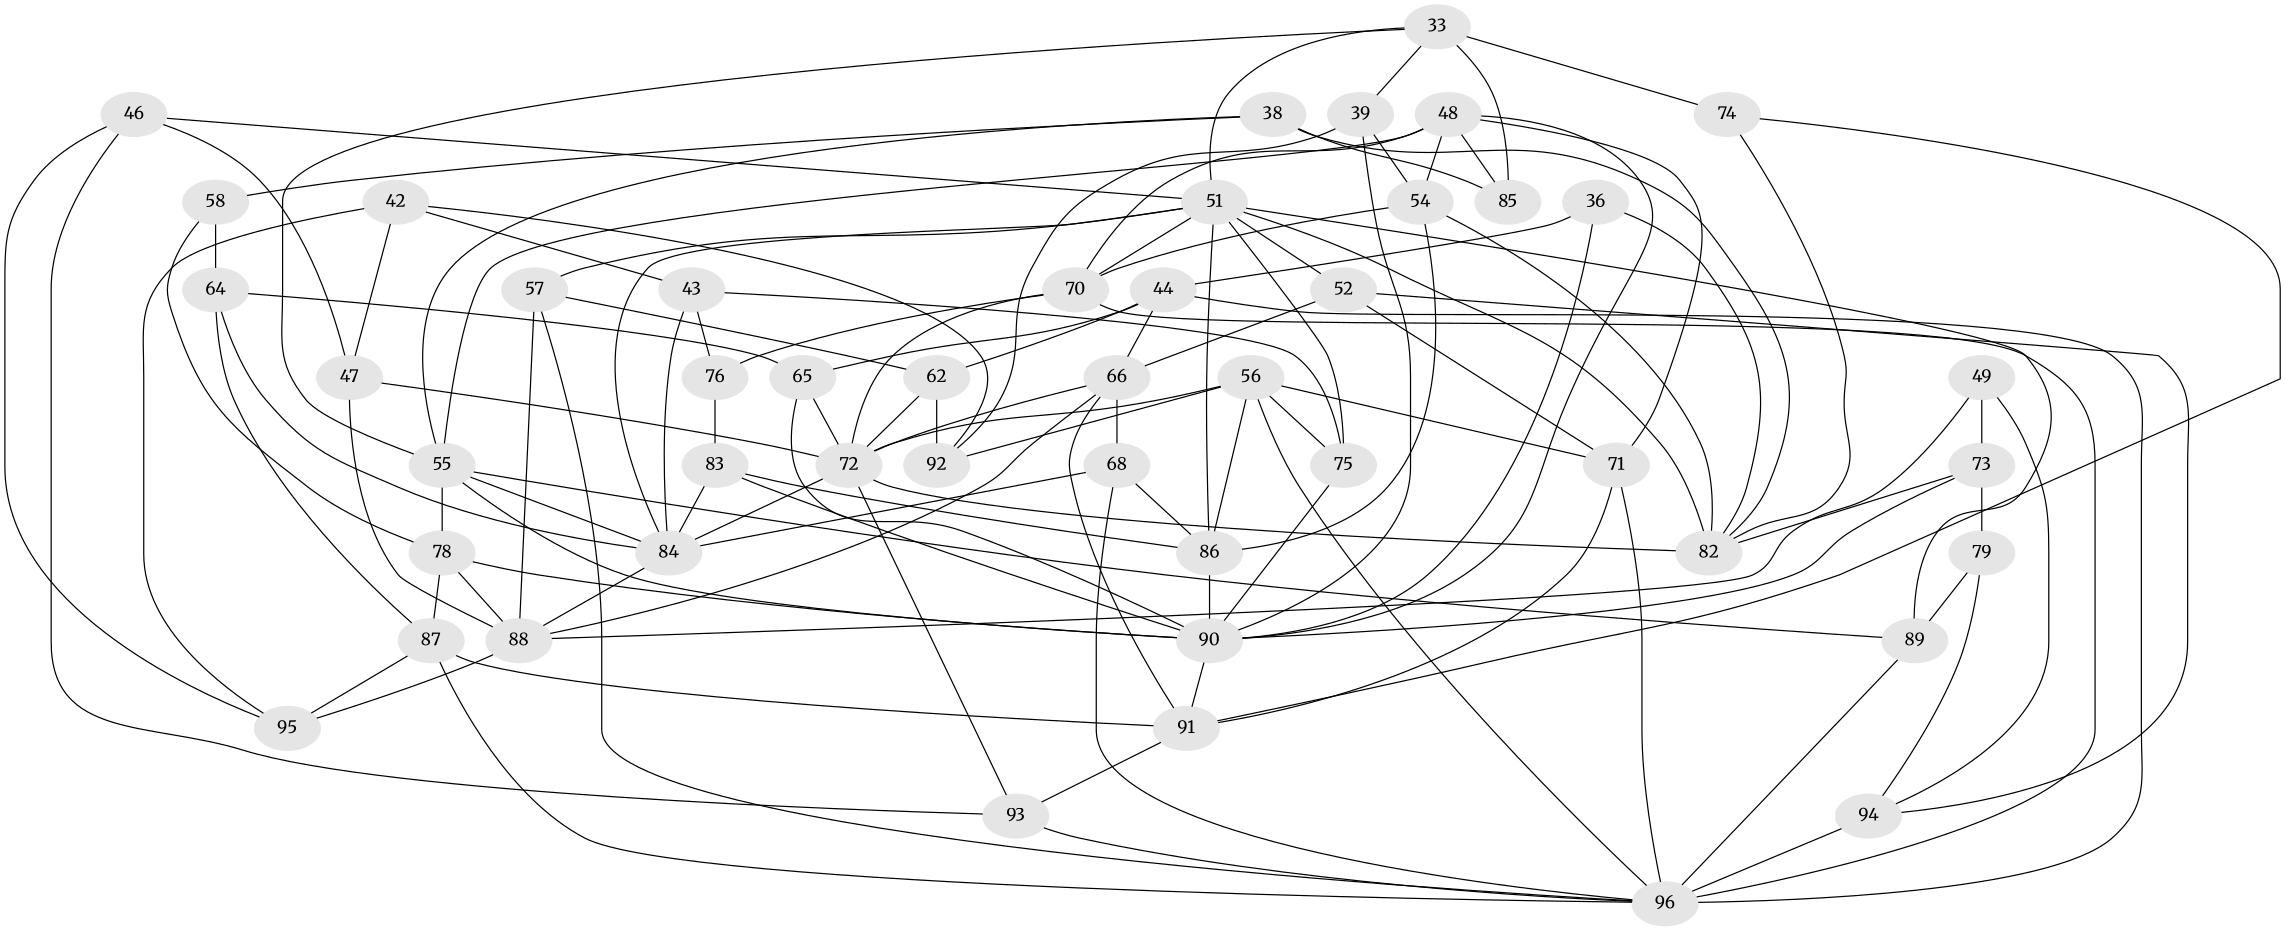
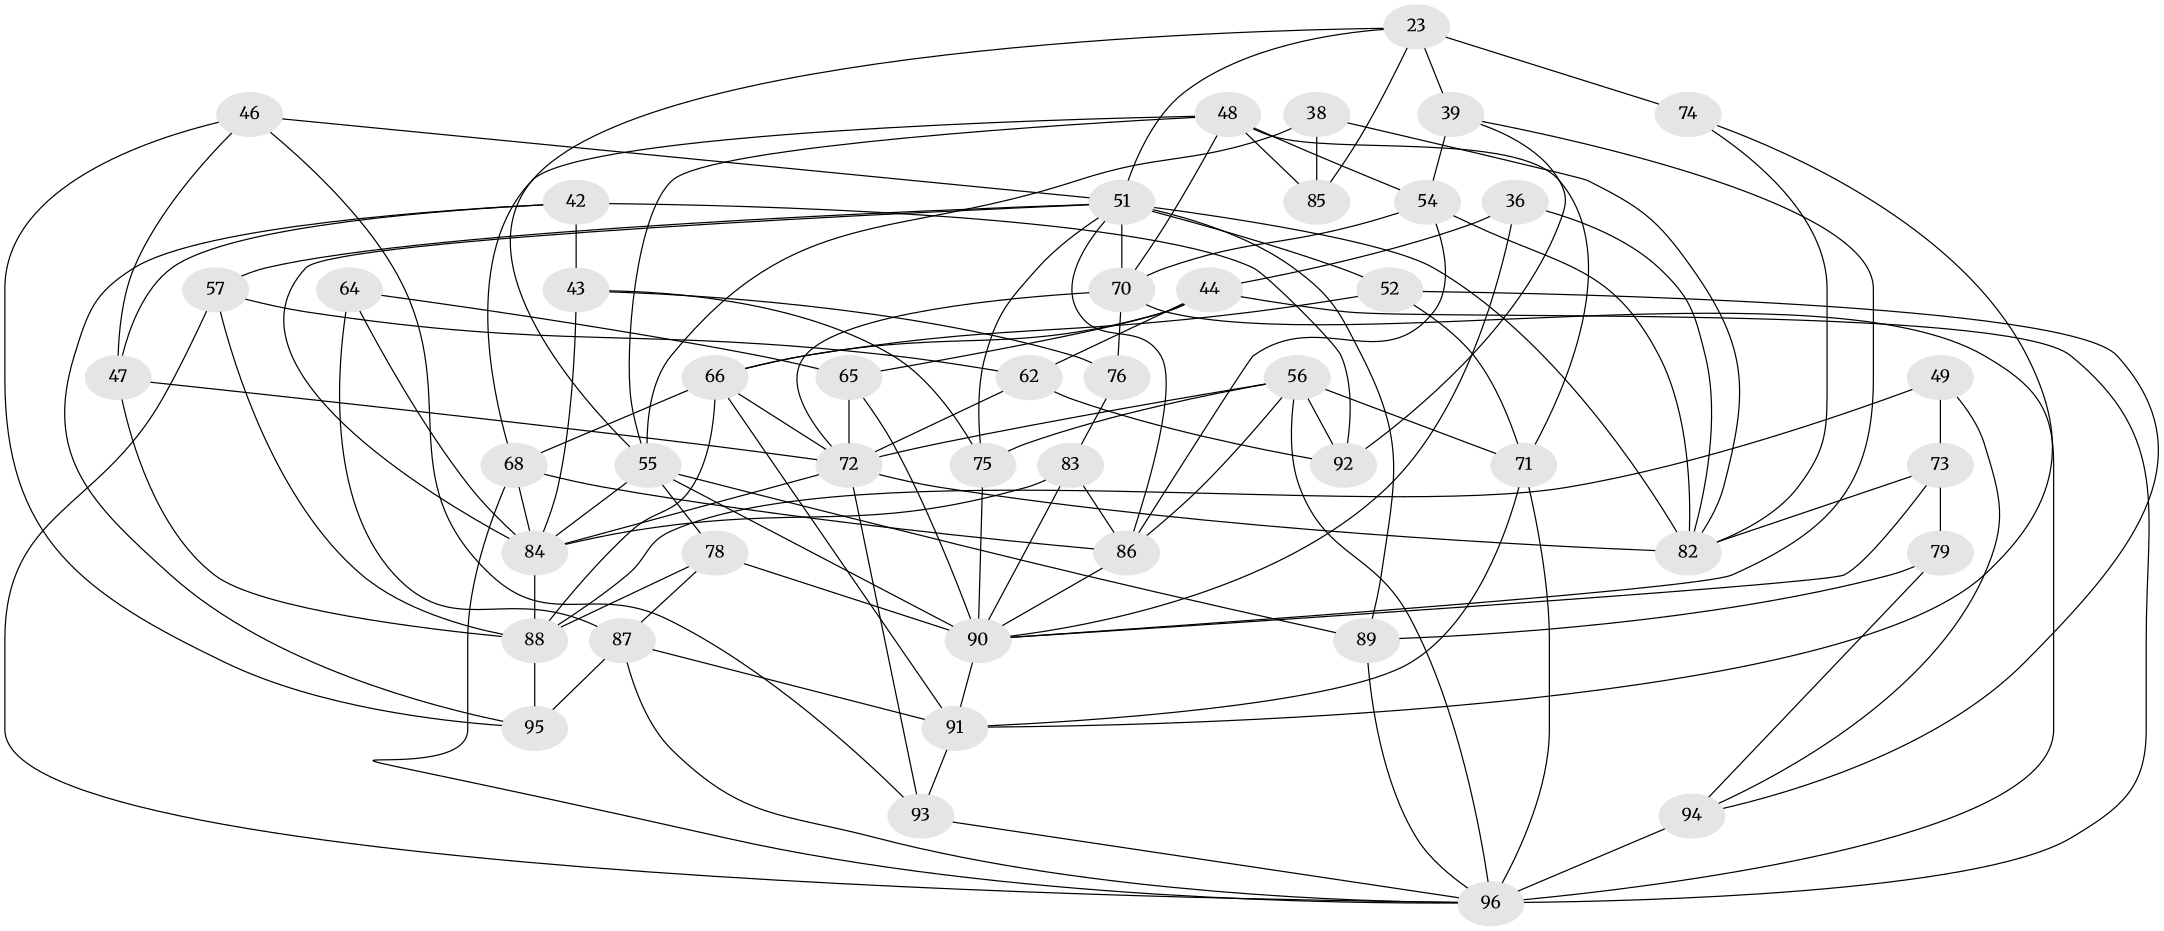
node "33": label "33" -> "23"
node "58": removed
edge "48" -- "90": now "48" -- "68"
